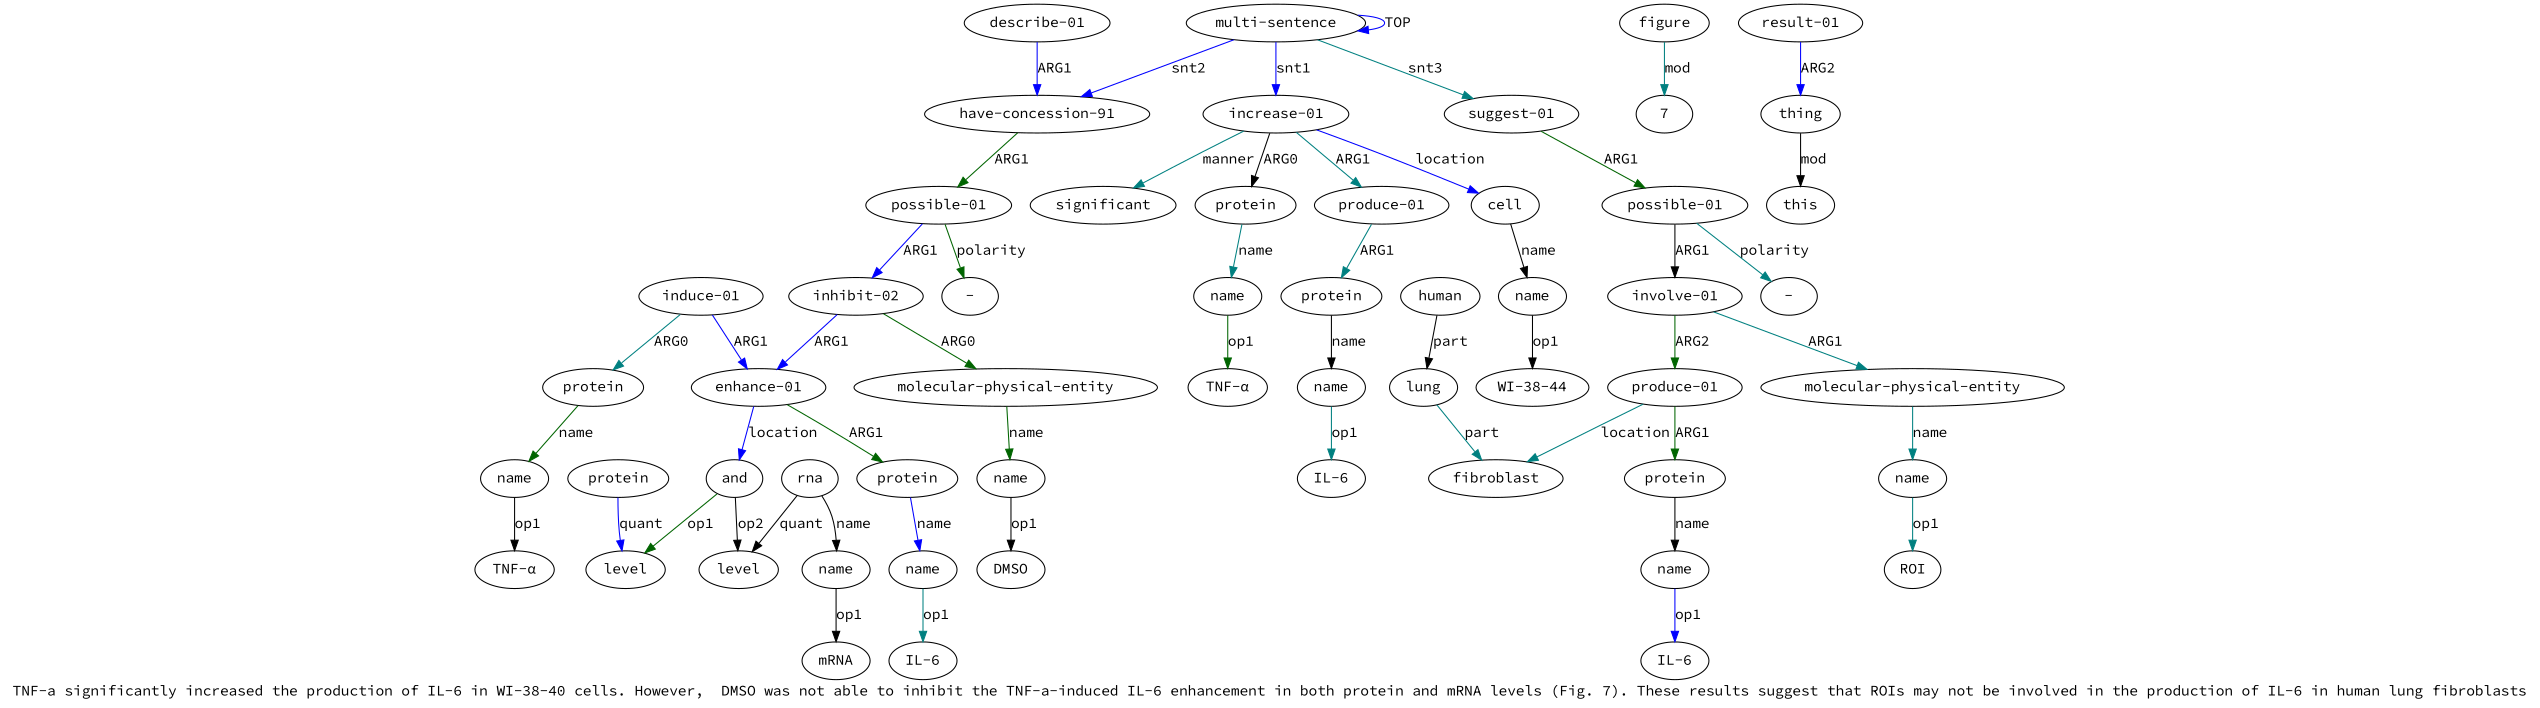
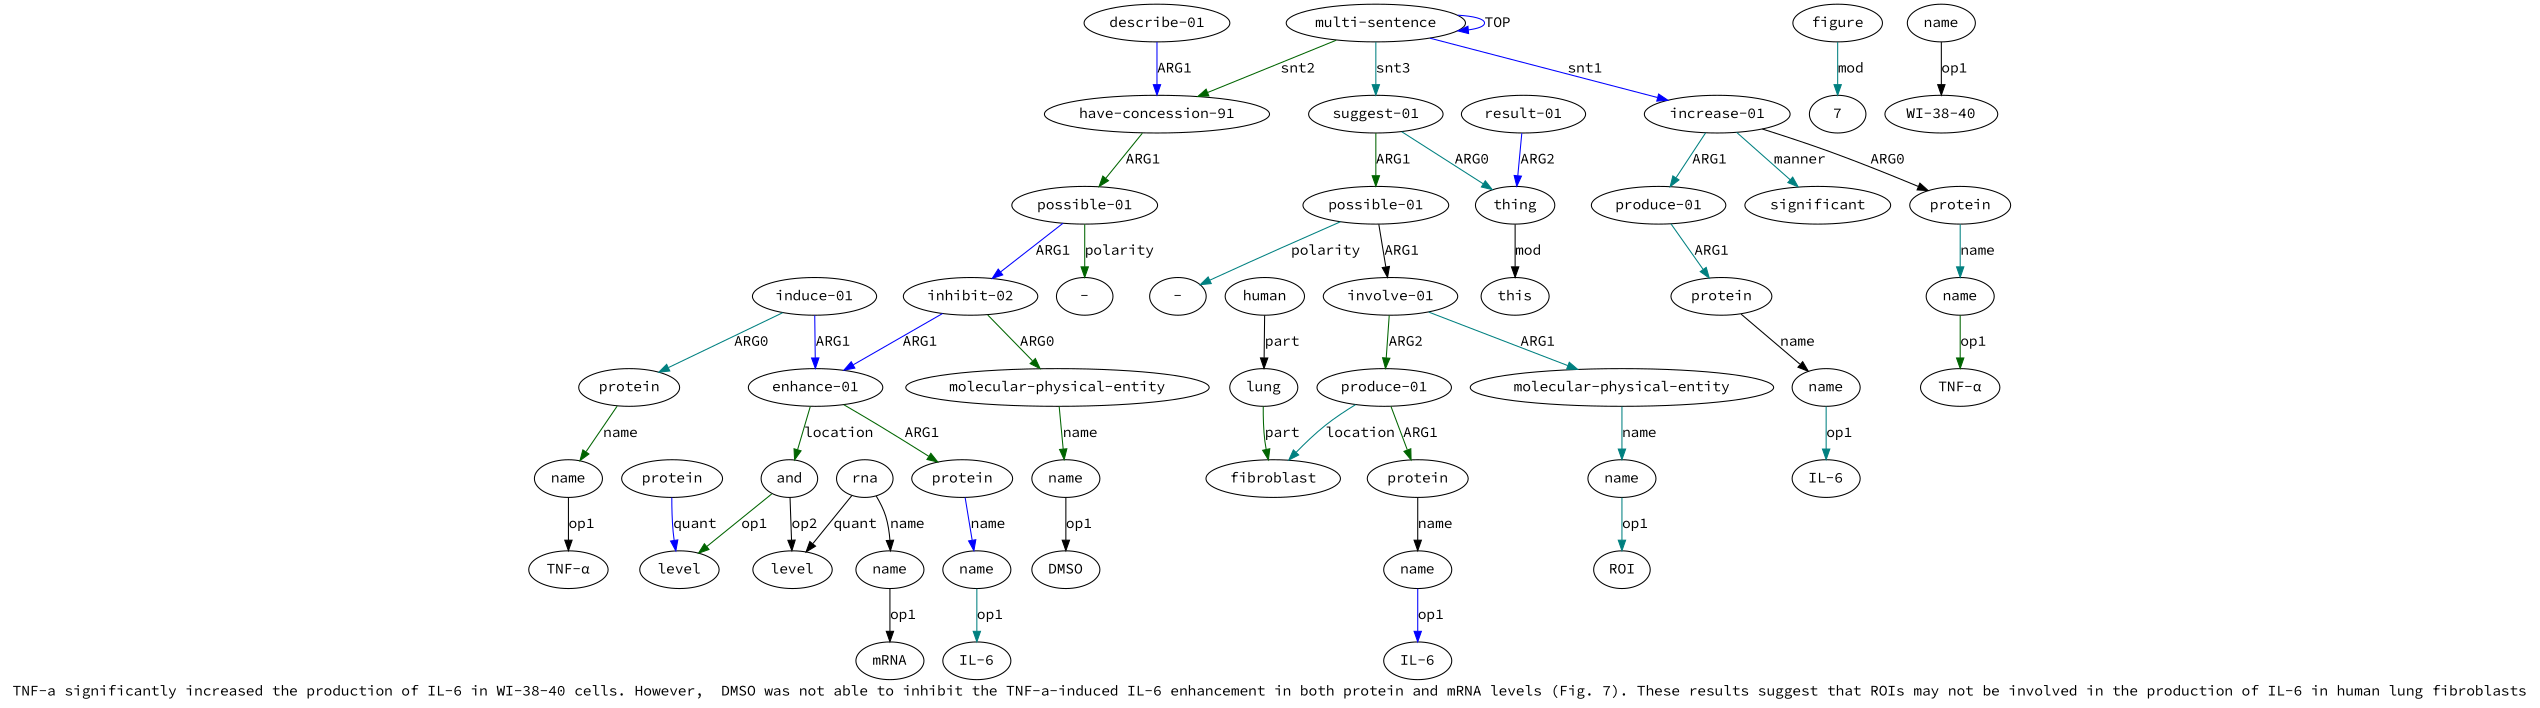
edge "multi-sentence" -> "have-concession-91": color blue -> darkgreen
edge "suggest-01" -> "thing": added, label "ARG0"
node "cell": removed
node "WI-38-44": label "WI-38-44" -> "WI-38-40"
edge "enhance-01" -> "and": color blue -> darkgreen
edge "lung" -> "fibroblast": color teal -> darkgreen
